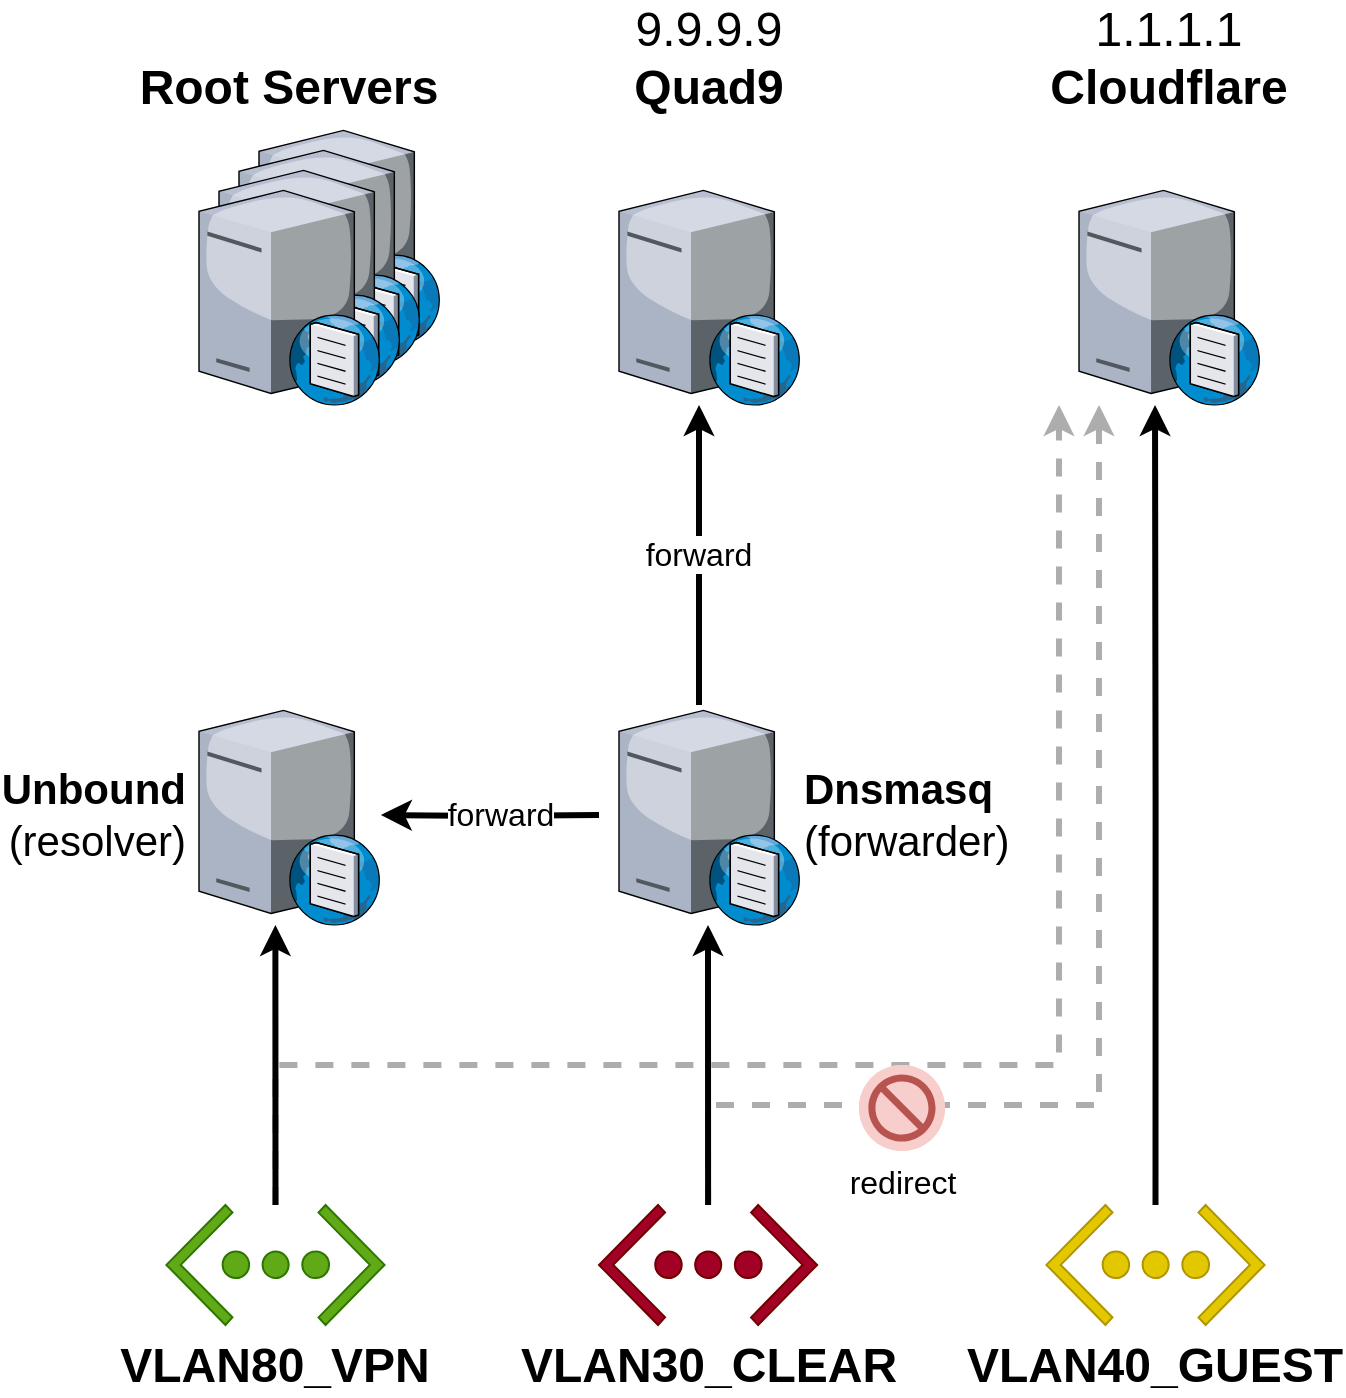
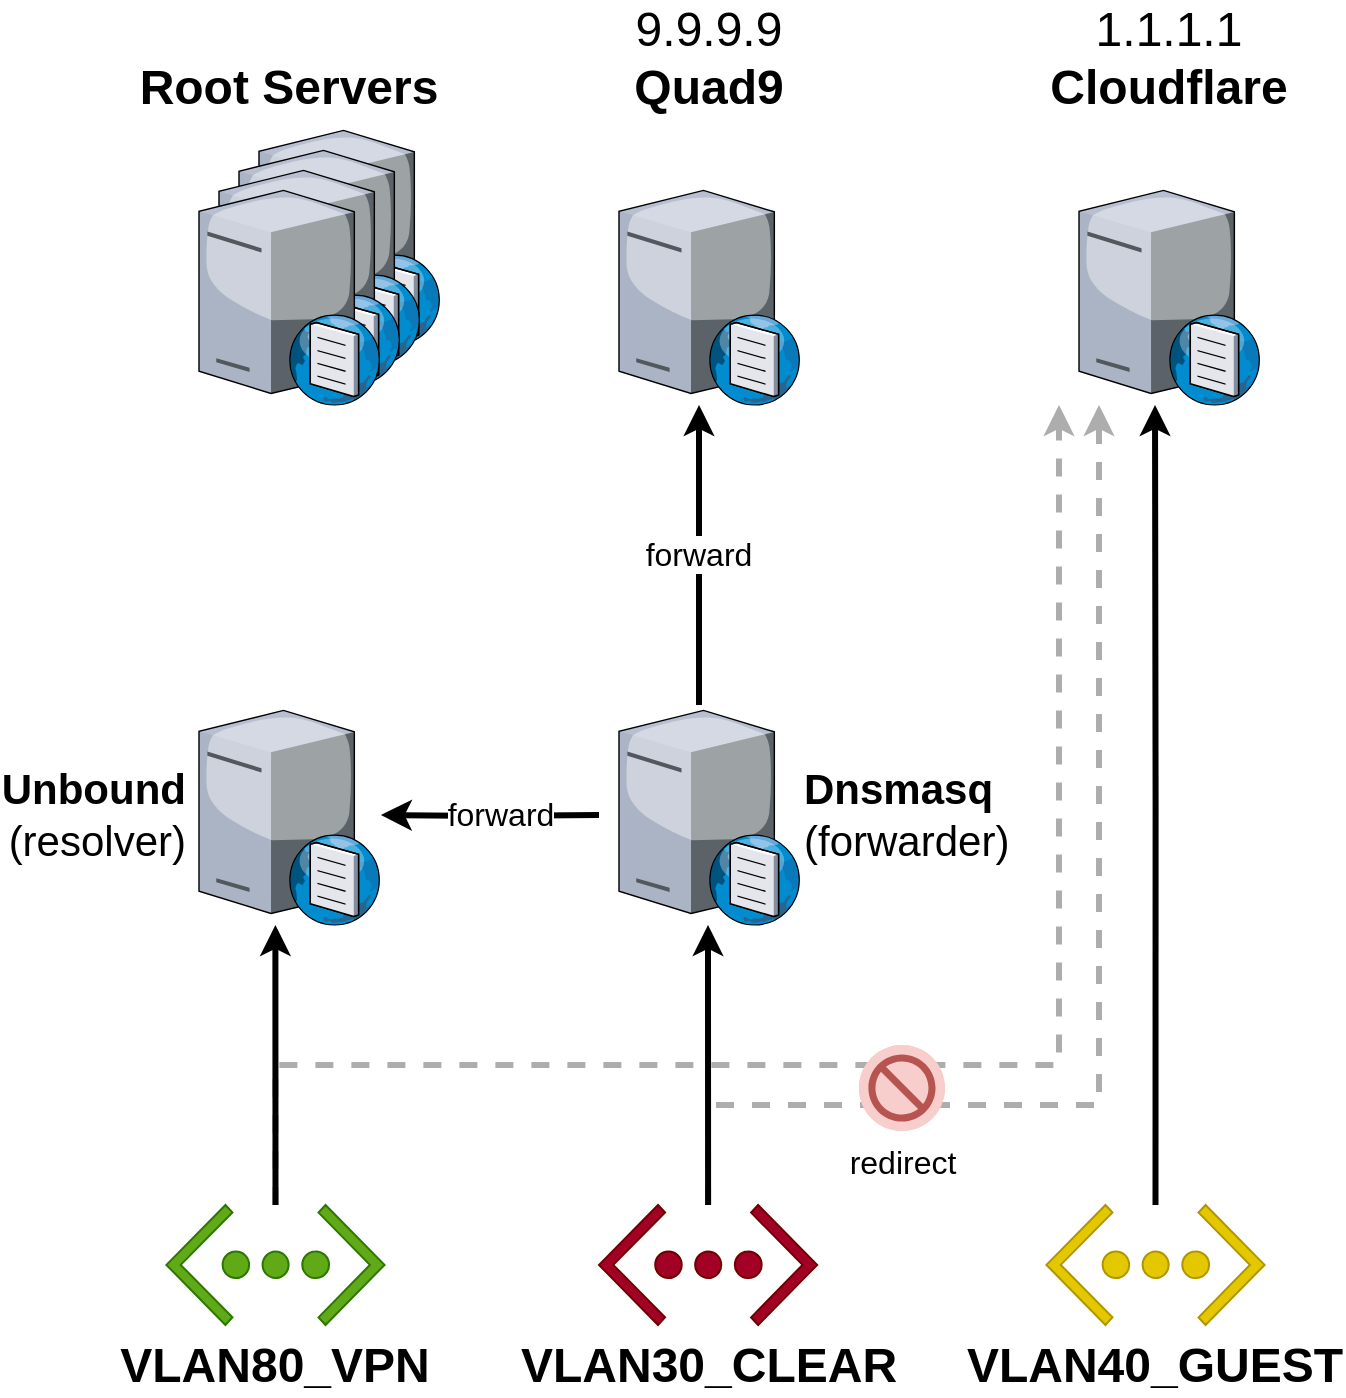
node "redirect": moved (902, 1108) -> (902, 1088)
